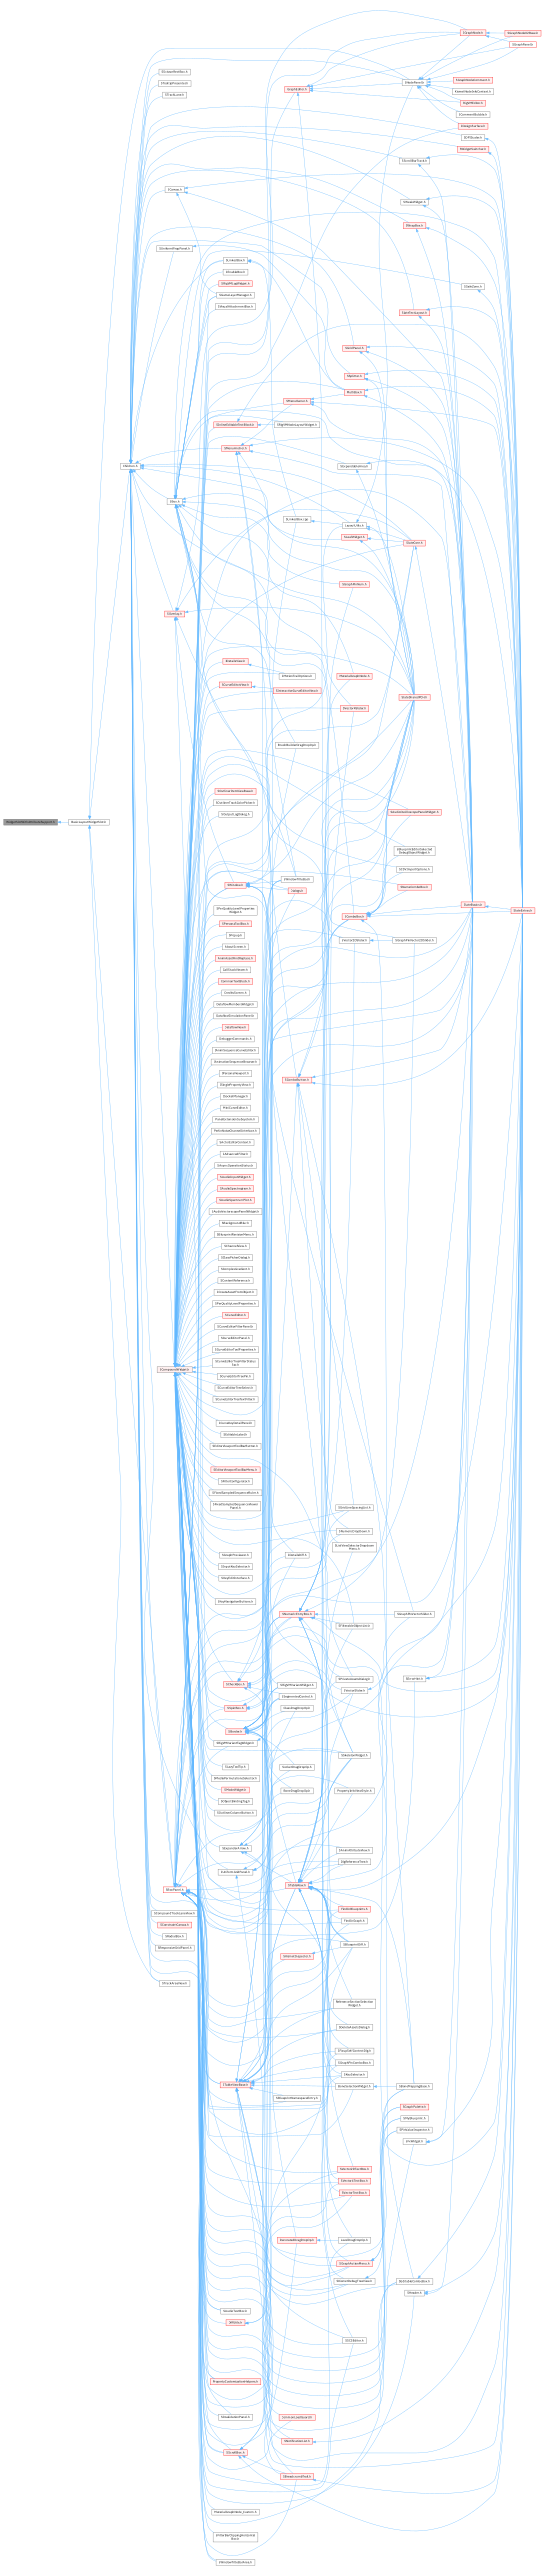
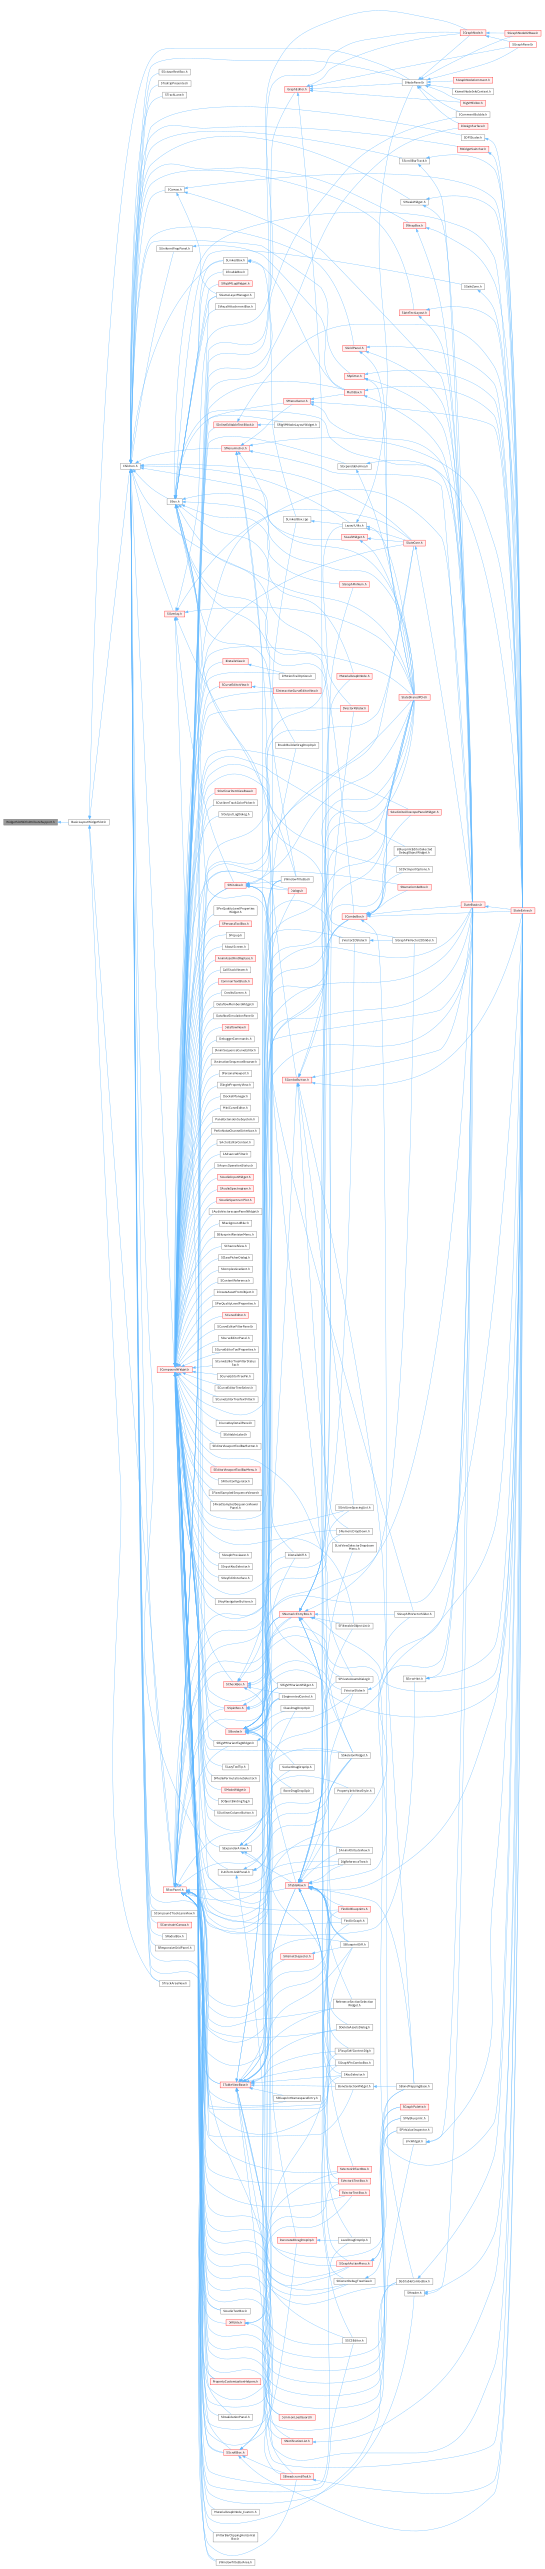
edge "SCommentBubble.h" -> "SCompoundWidget.h": added
node "SCompoundWidget.h": color grey40 -> red
node "SFixedSampledSequenceRuler.h": label "SFixedSampledSequenceRuler.h" -> "SFixedSampledSequenceViewer.h"
edge "CommonLoadGuard.h" -> "SBoxPanel.h": now "CommonLoadGuard.h" -> "DiffUtils.h"
